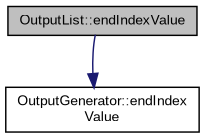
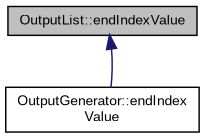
edge "OutputList::endIndexValue" -> "OutputGenerator::endIndex Value": reversed
